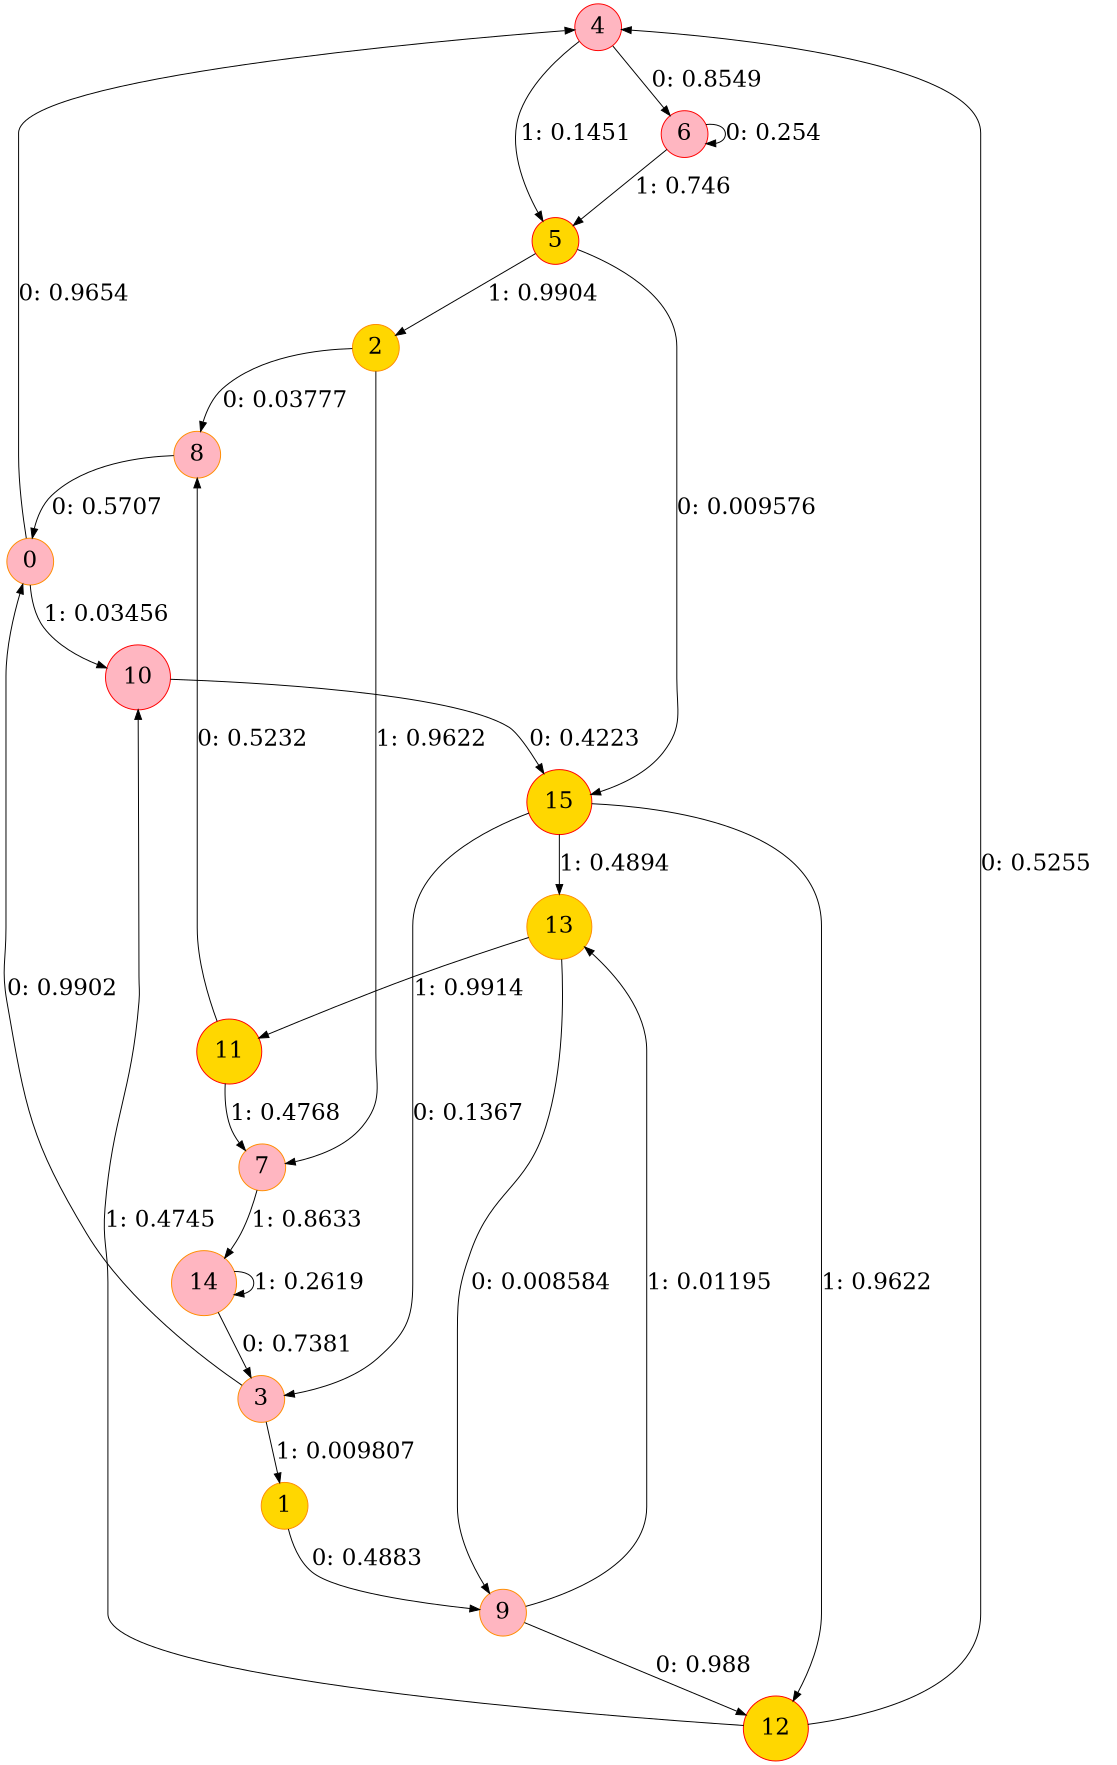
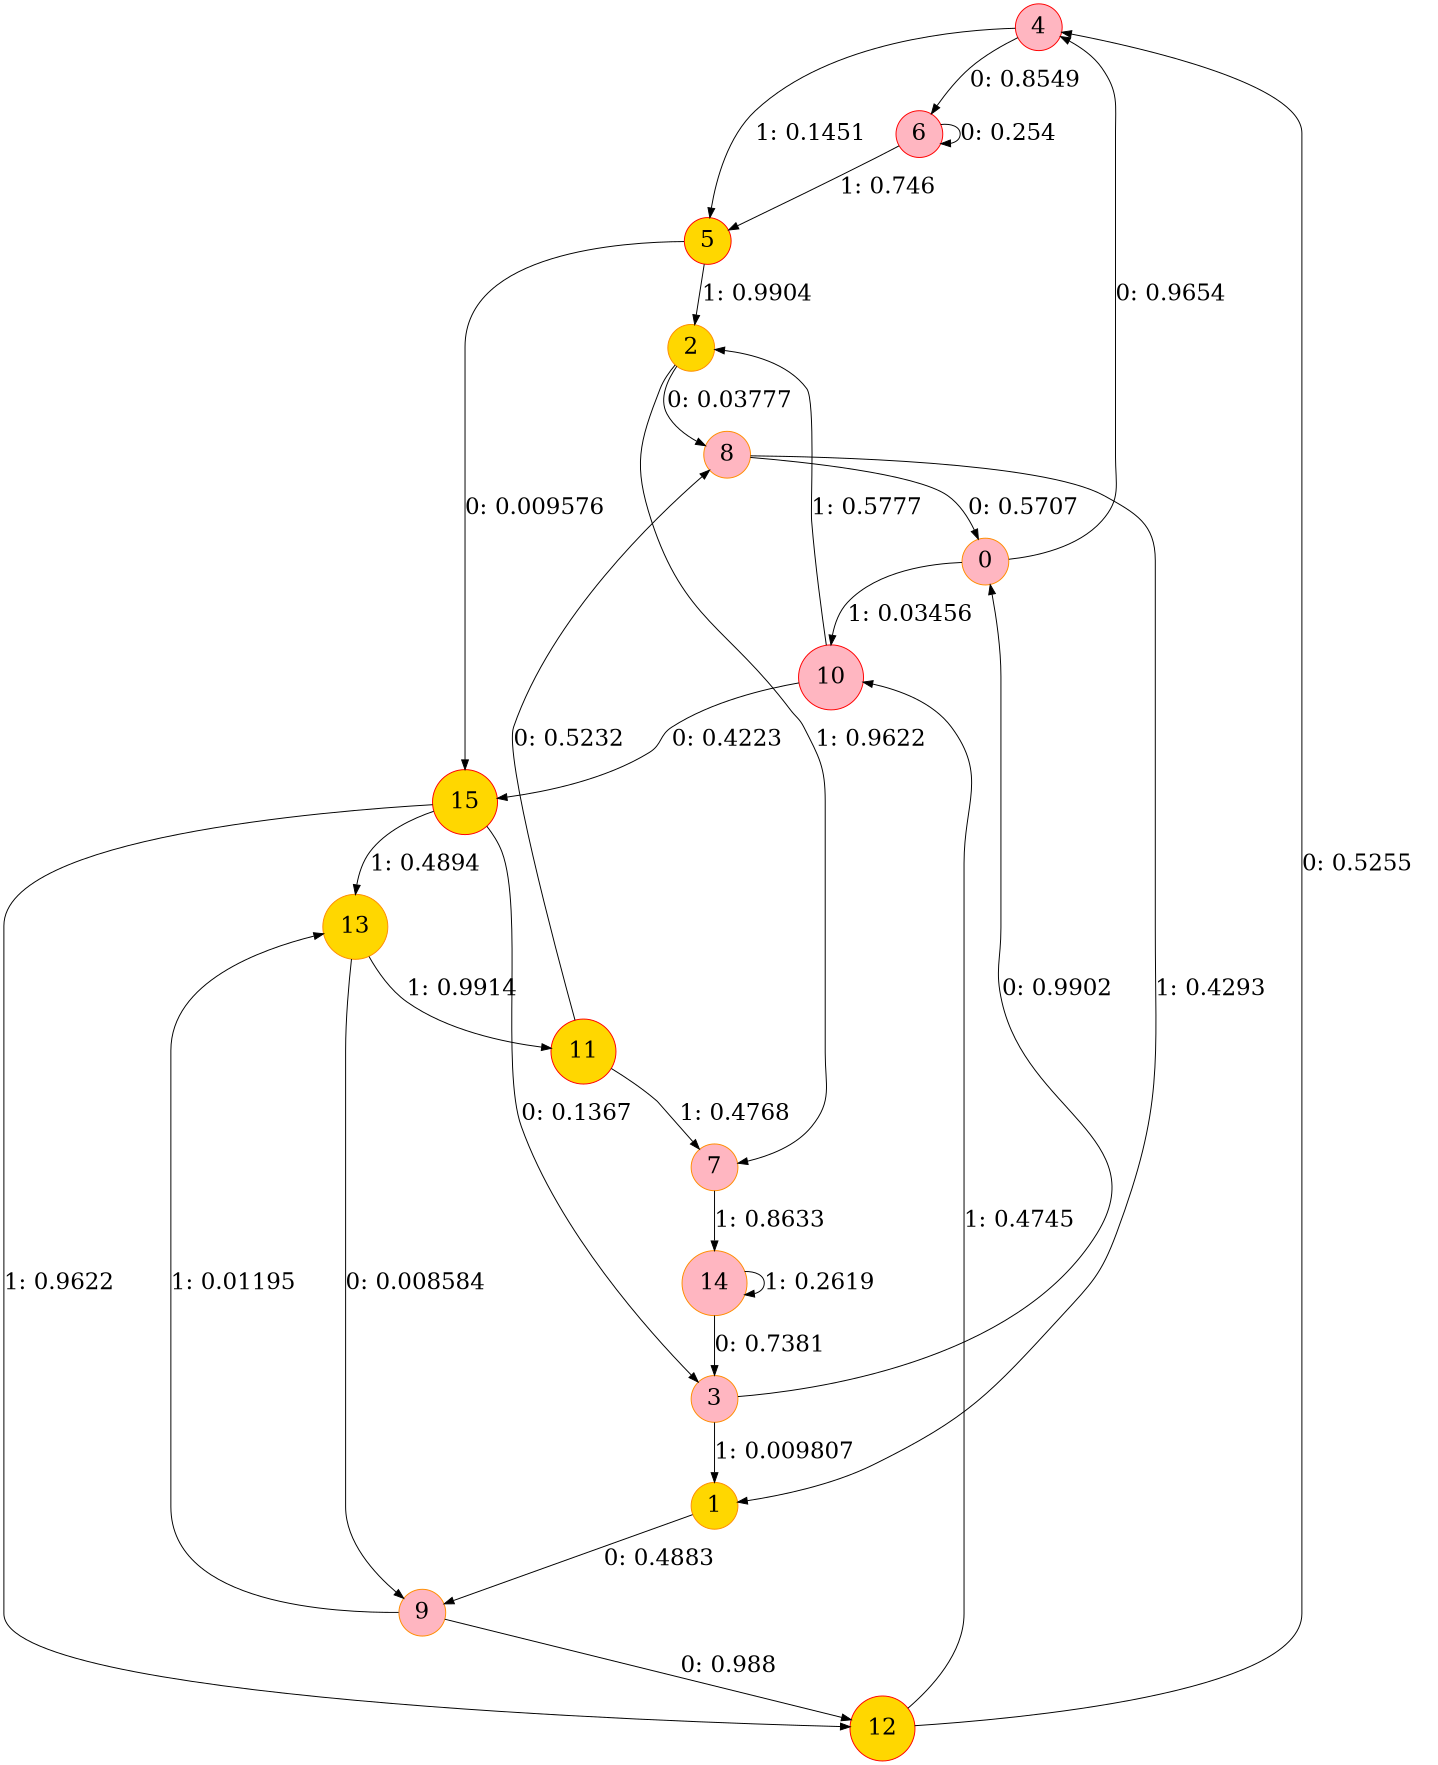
edge "10" -> "2": added, label "1: 0.5777"
edge "8" -> "1": added, label "1: 0.4293"
